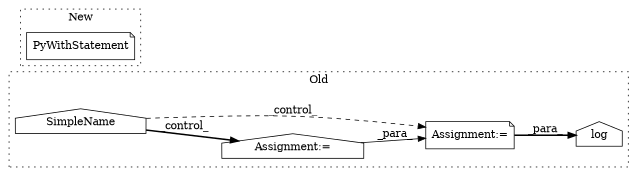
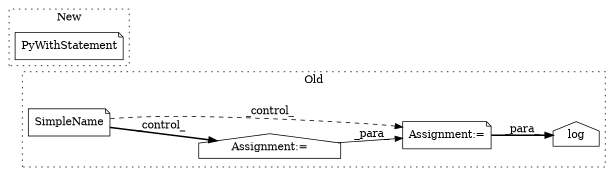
node "SimpleName": shape house -> note
